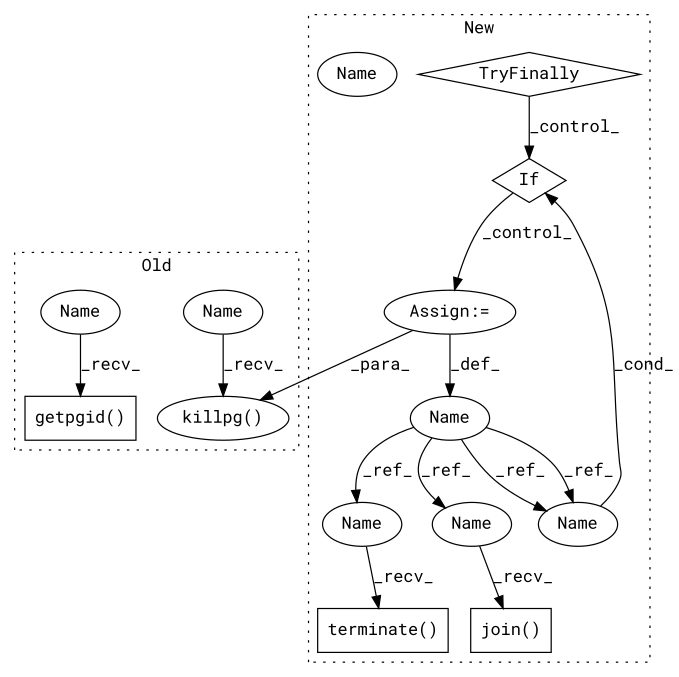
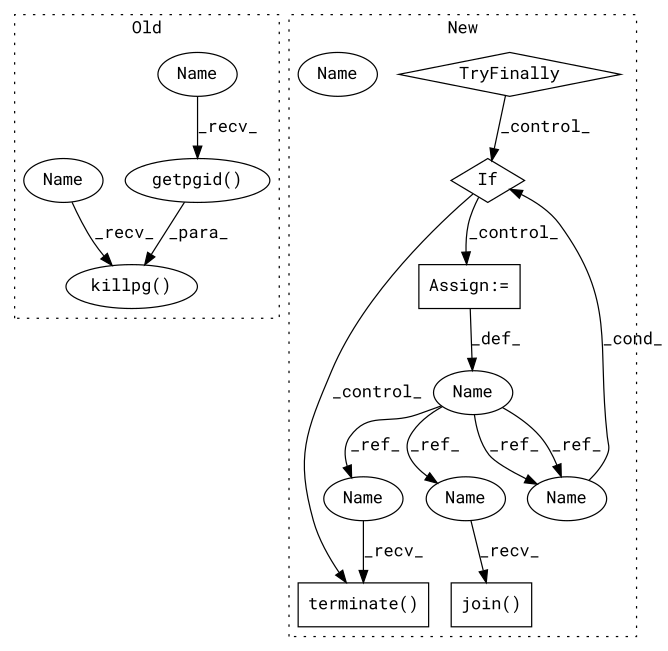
node "Assign:=": shape ellipse -> box
edge "Assign:=" -> "killpg()": now "getpgid()" -> "killpg()"
edge "If" -> "terminate()": added, label "_control_"
node "getpgid()": shape box -> ellipse
